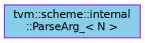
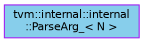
node "tvm::scheme::internal ::ParseArg_< N >": label "tvm::scheme::internal ::ParseArg_< N >" -> "tvm::internal::internal ::ParseArg_< N >"
